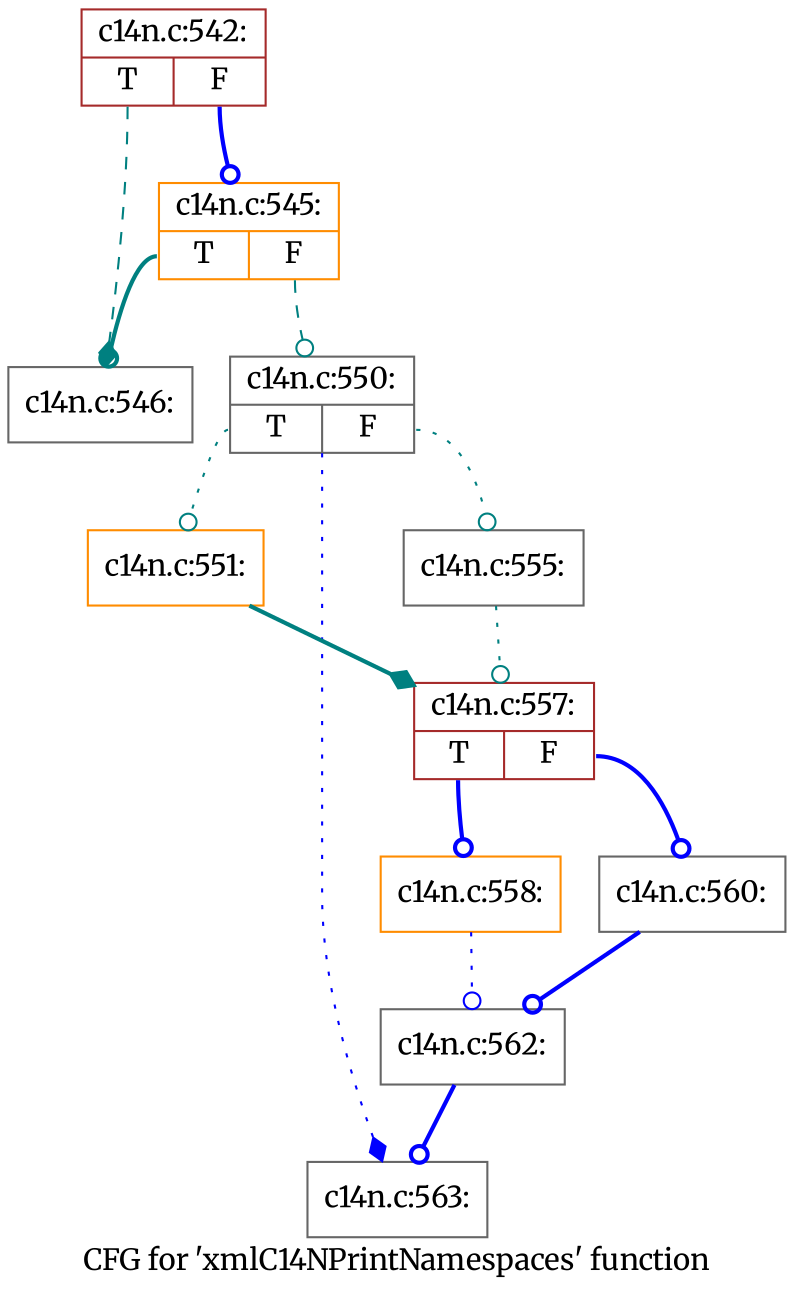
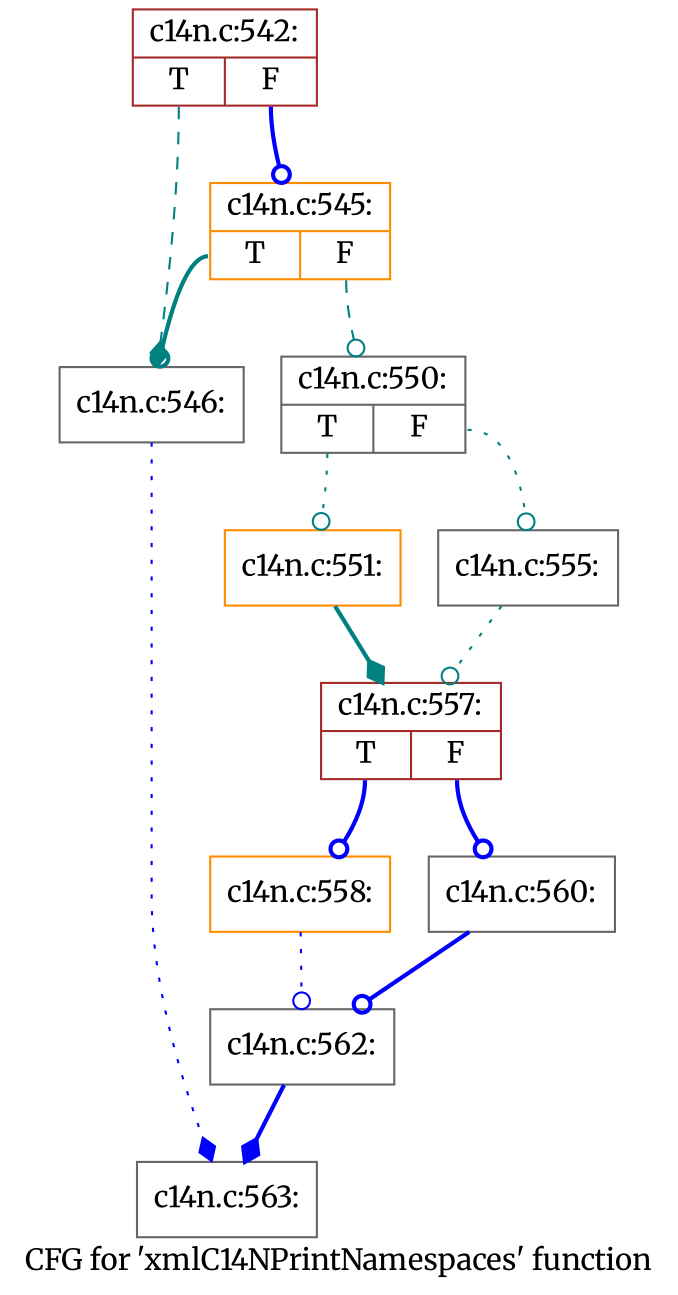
edge "c14n.c:550:" -> "c14n.c:563:": now "c14n.c:546:" -> "c14n.c:563:"
edge "c14n.c:562:" -> "c14n.c:563:": arrowhead odot -> diamond
